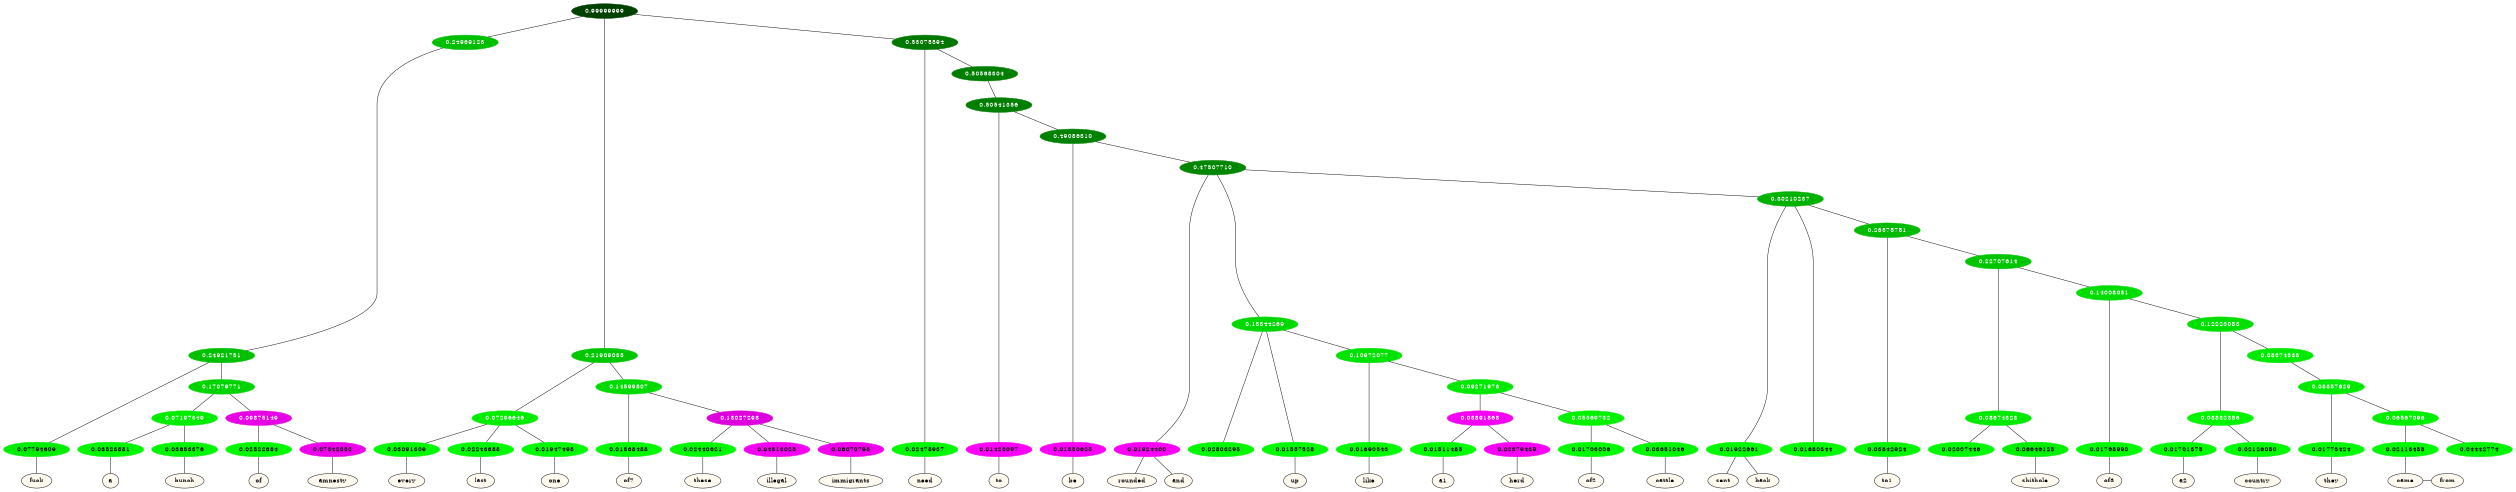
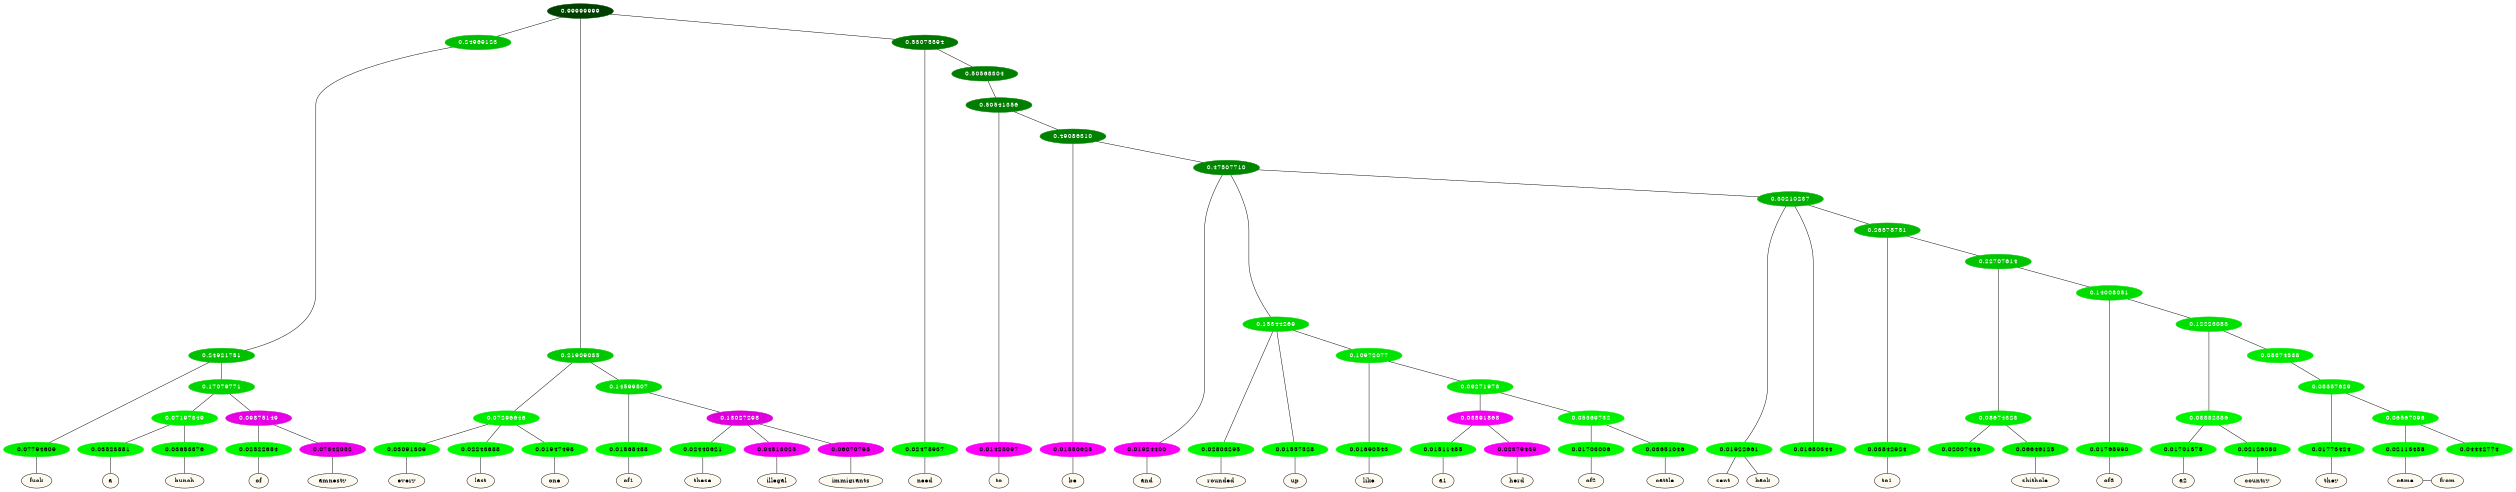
edge "0.01924400" -- "rounded": now "0.02803295" -- "rounded"
node "of7": label "of7" -> "of1"
